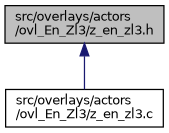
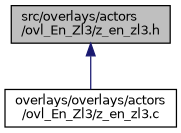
node "src/overlays/actors /ovl_En_Zl3/z_en_zl3.c": label "src/overlays/actors /ovl_En_Zl3/z_en_zl3.c" -> "overlays/overlays/actors /ovl_En_Zl3/z_en_zl3.c"
